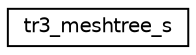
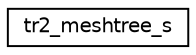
node "tr3_meshtree_s": label "tr3_meshtree_s" -> "tr2_meshtree_s"
